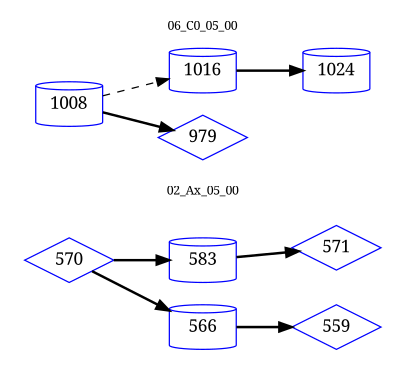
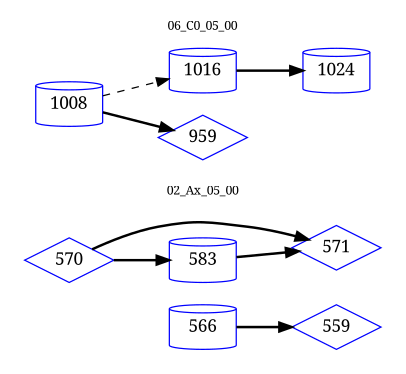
node "979": label "979" -> "959"
edge "570" -> "566": now "570" -> "571"
